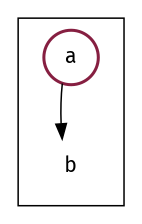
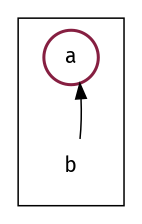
edge "a" -> "b": reversed
